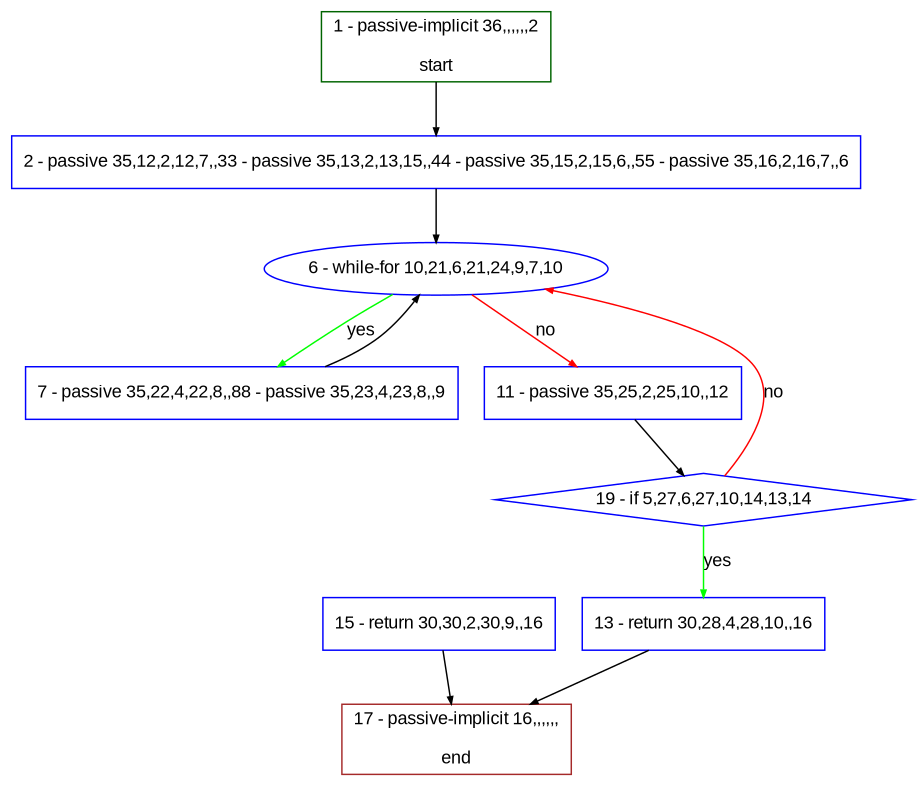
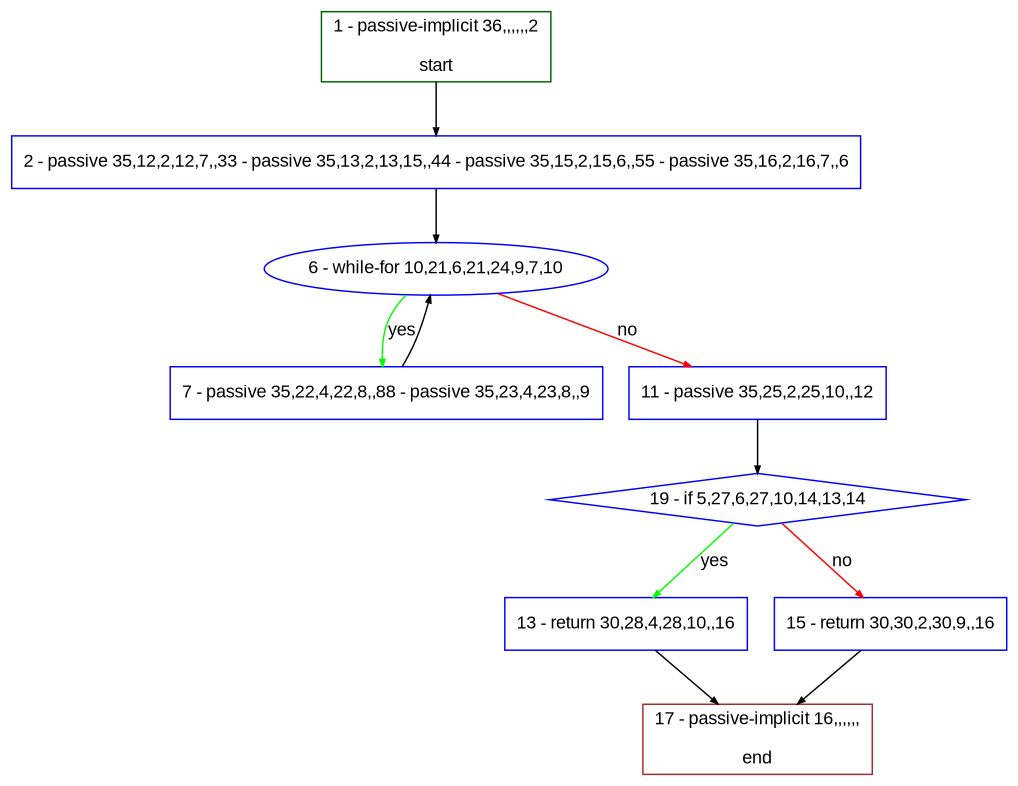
edge "19 - if 5,27,6,27,10,14,13,14" -> "6 - while-for 10,21,6,21,24,9,7,10": now "19 - if 5,27,6,27,10,14,13,14" -> "15 - return 30,30,2,30,9,,16"
